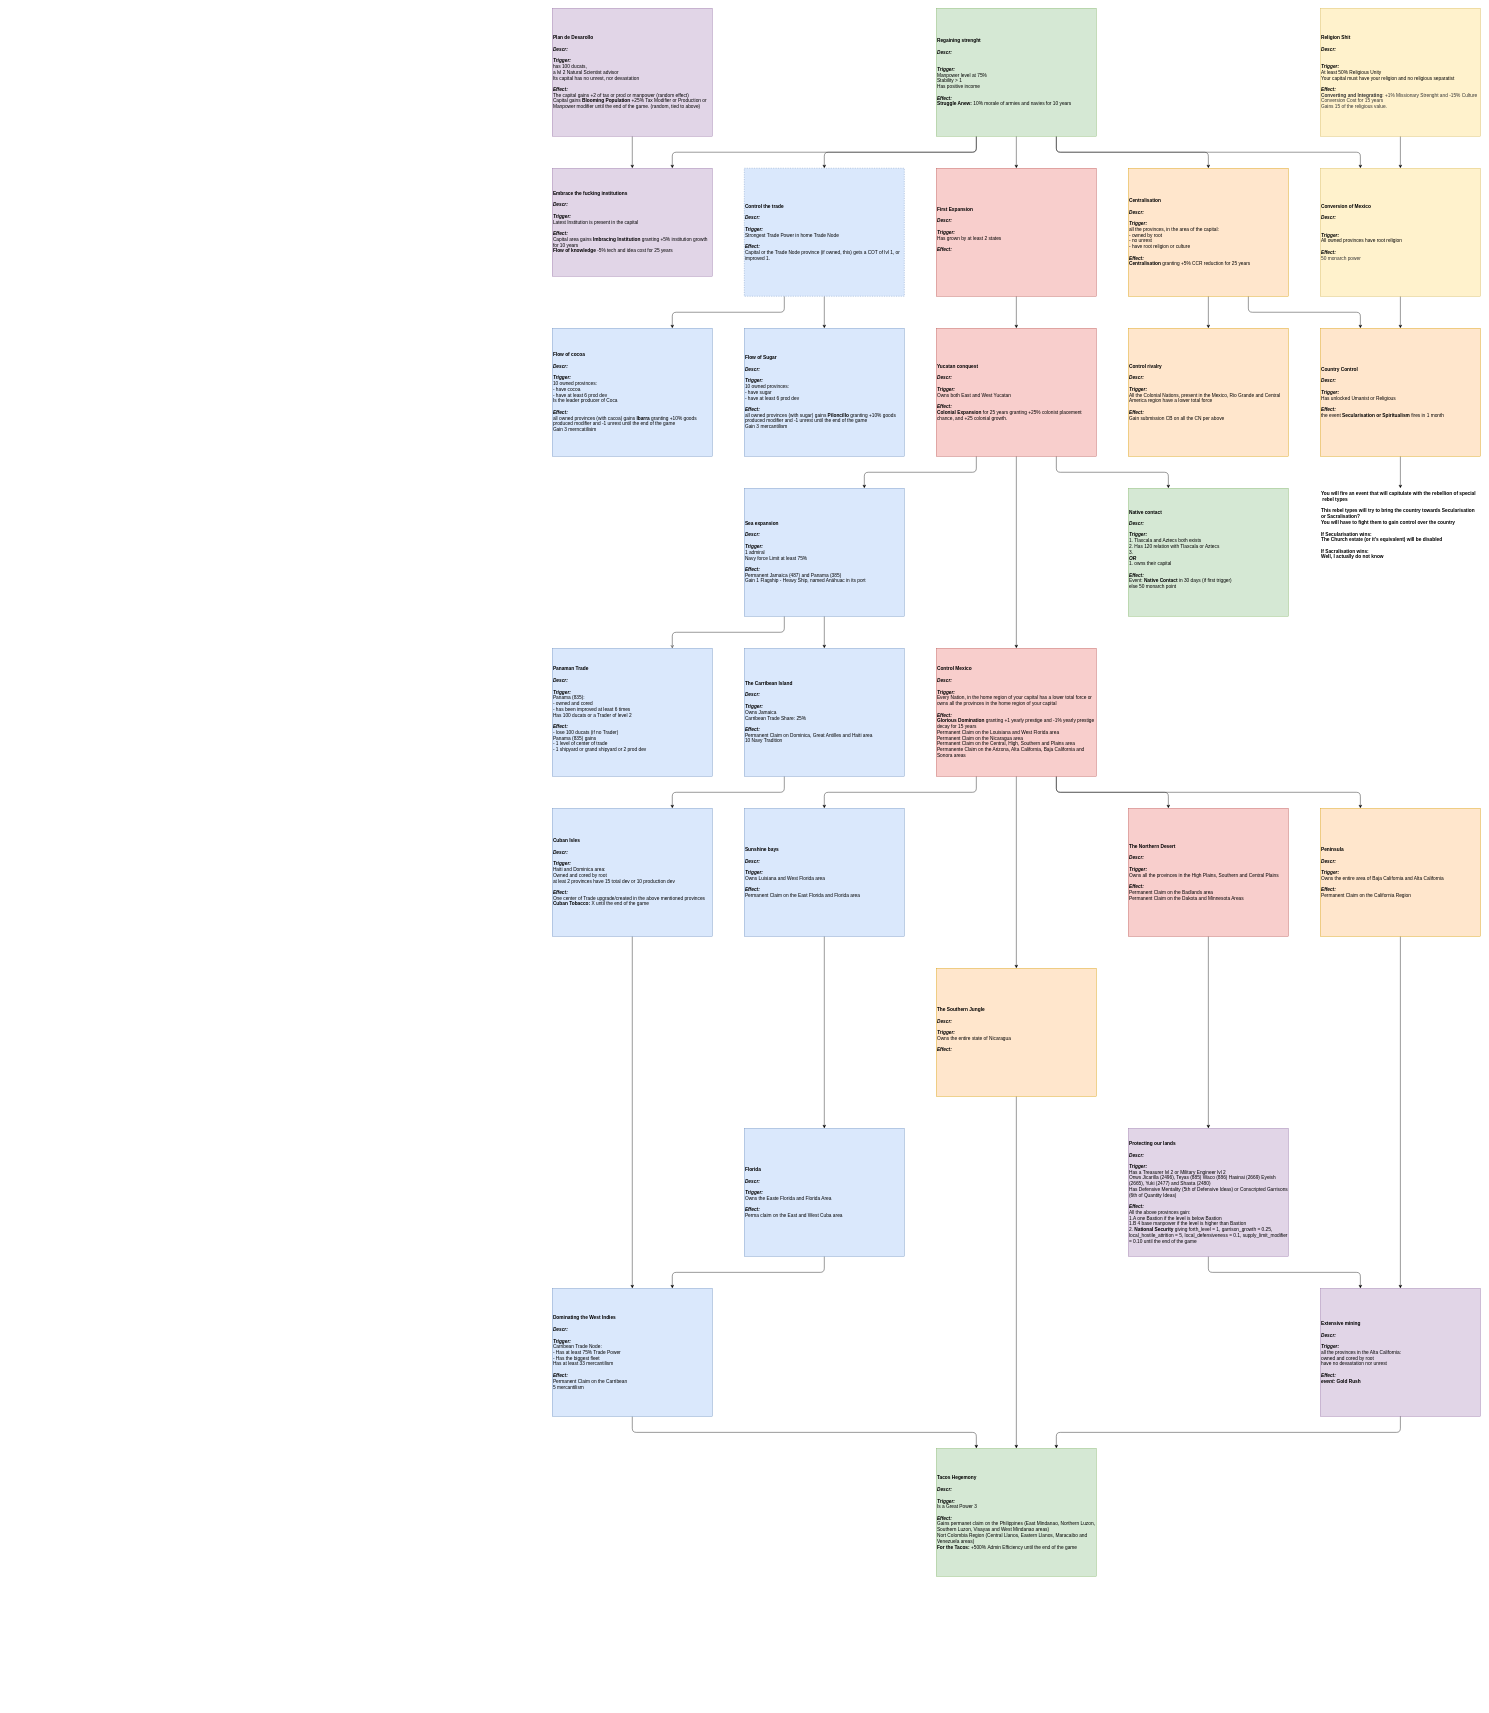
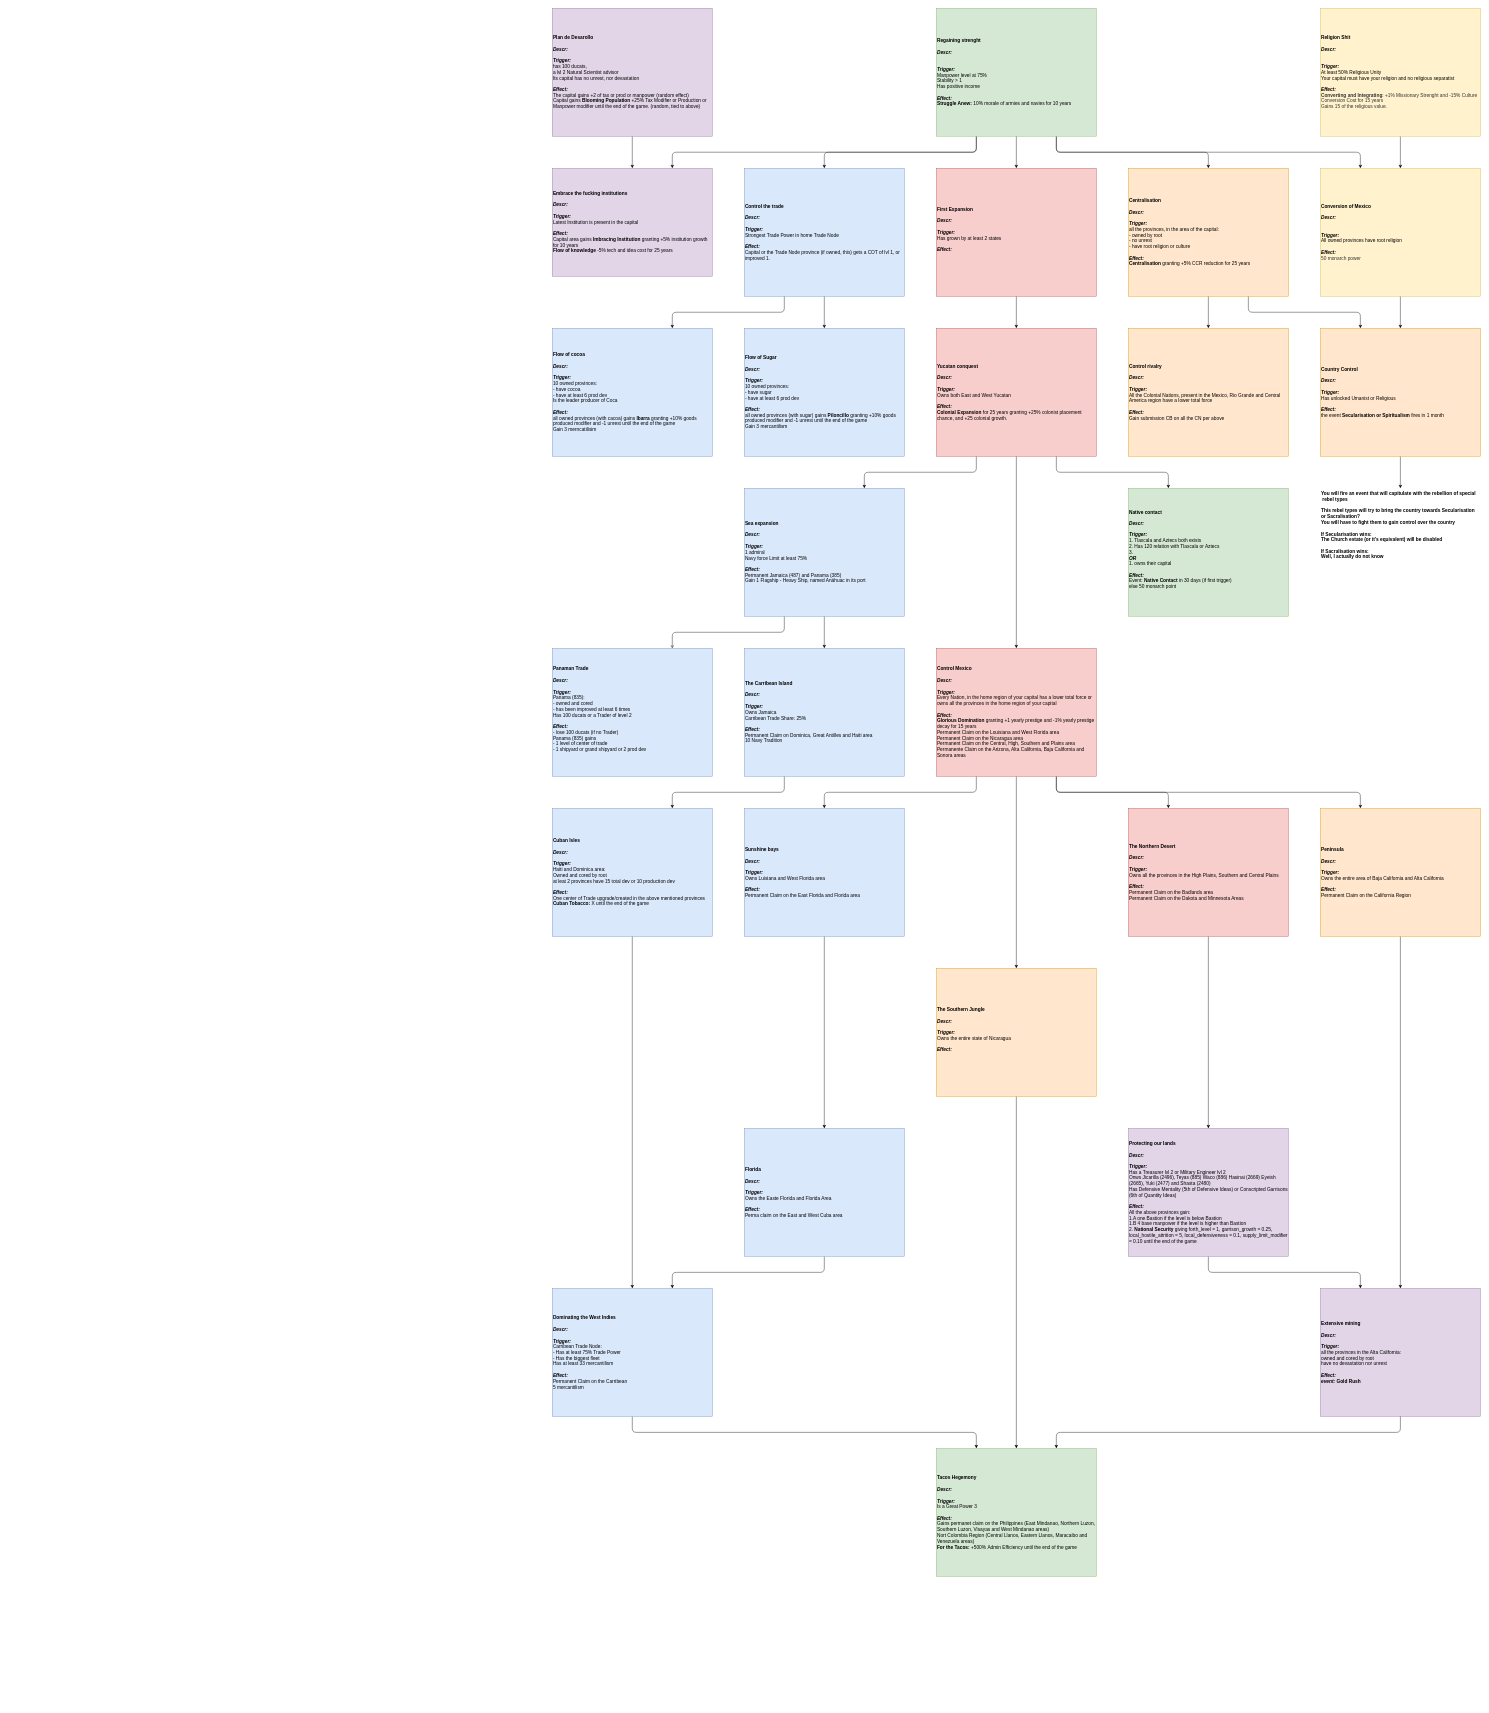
node "Control the trade Descr: Trigger: Strongest Trade Power in home Trade Node Effect: Capital or the Trade Node province (if owned, this) gets a COT of lvl 1, or improved 1.": style dashed -> solid
